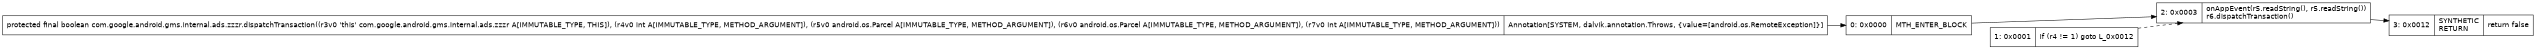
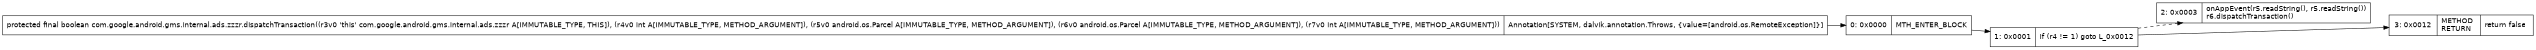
edge "0: 0x0000" -> "2: 0x0003": now "0: 0x0000" -> "1: 0x0001"
edge "2: 0x0003" -> "3: 0x0012": now "1: 0x0001" -> "3: 0x0012"
node "3: 0x0012": text "SYNTHETIC" -> "METHOD"
